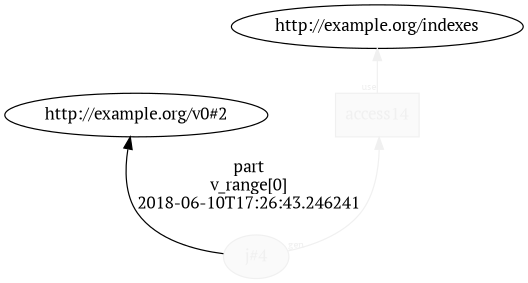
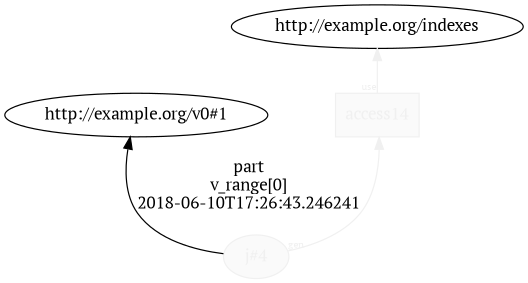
node "http://example.org/v0#2": label "http://example.org/v0#2" -> "http://example.org/v0#1"
